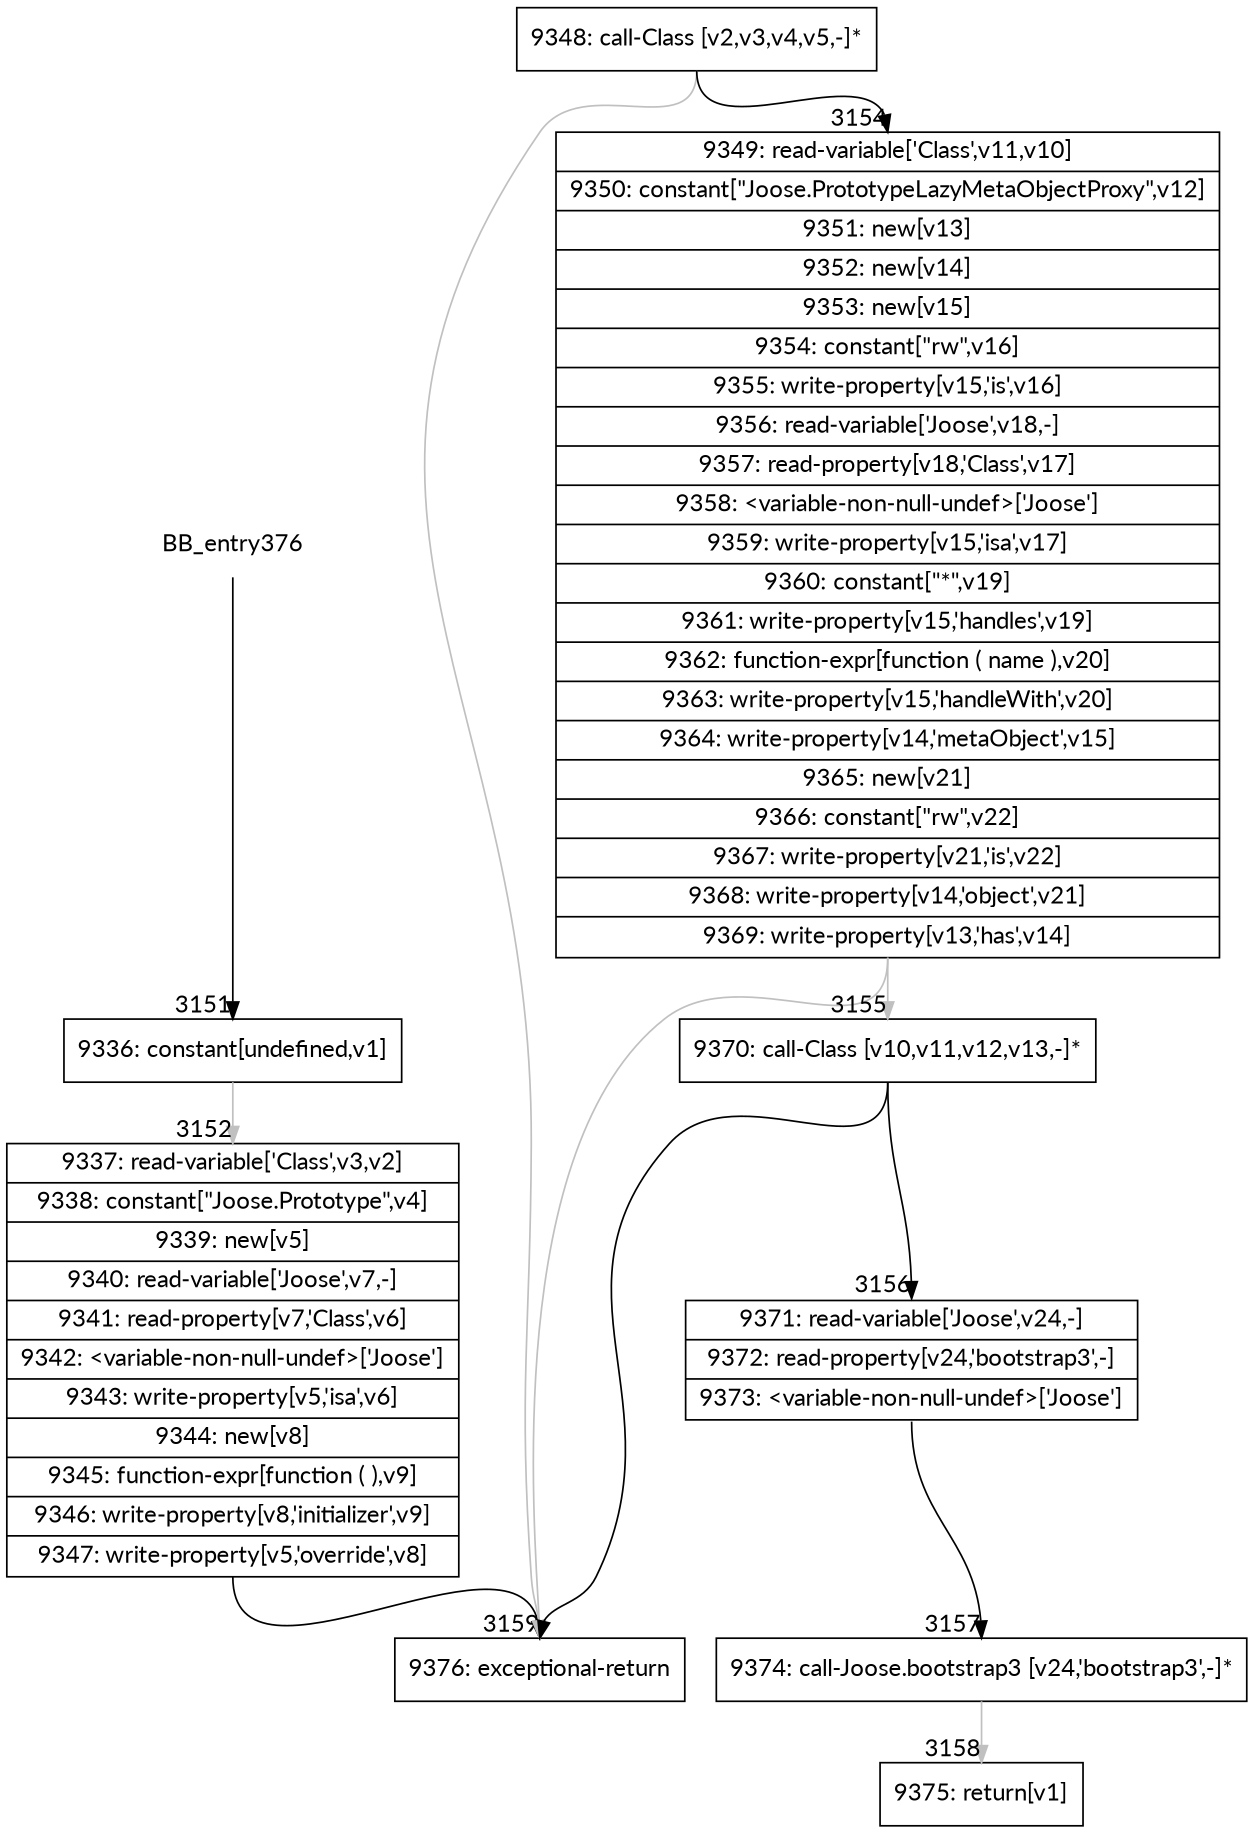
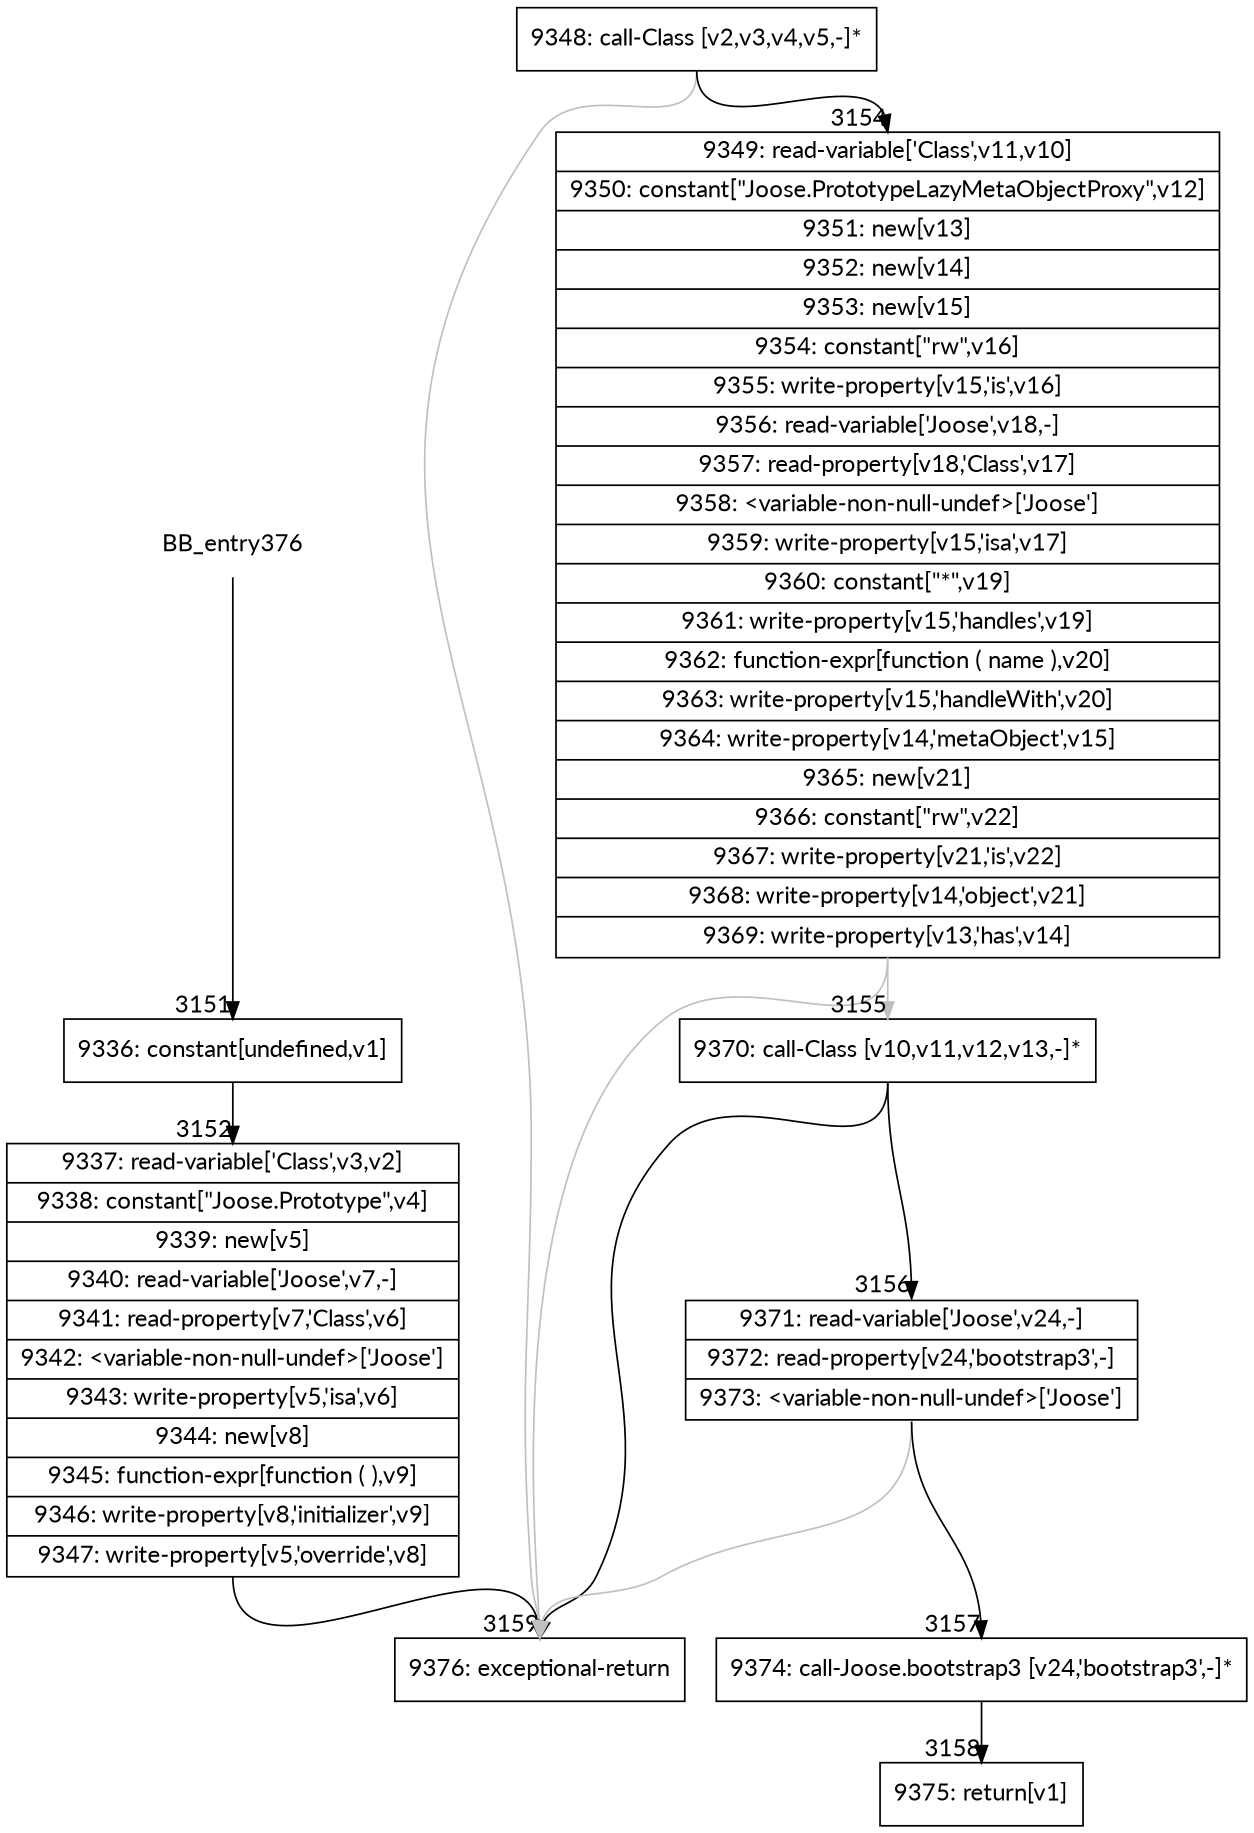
edge "9336: constant[undefined,v1]" -> "9337: read-variable['Class',v3,v2]": color gray -> black
edge "9371: read-variable['Joose',v24,-]" -> "9376: exceptional-return": added
edge "9374: call-Joose.bootstrap3 [v24,'bootstrap3',-]*" -> "9375: return[v1]": color gray -> black
